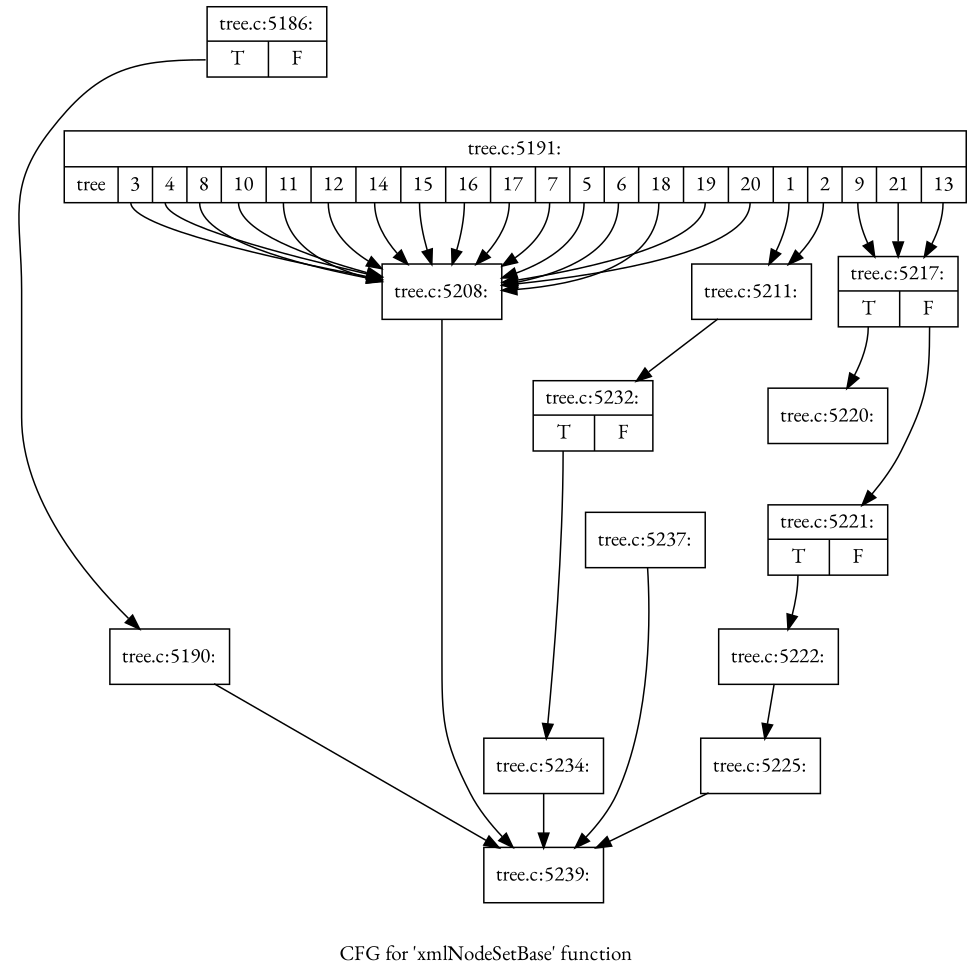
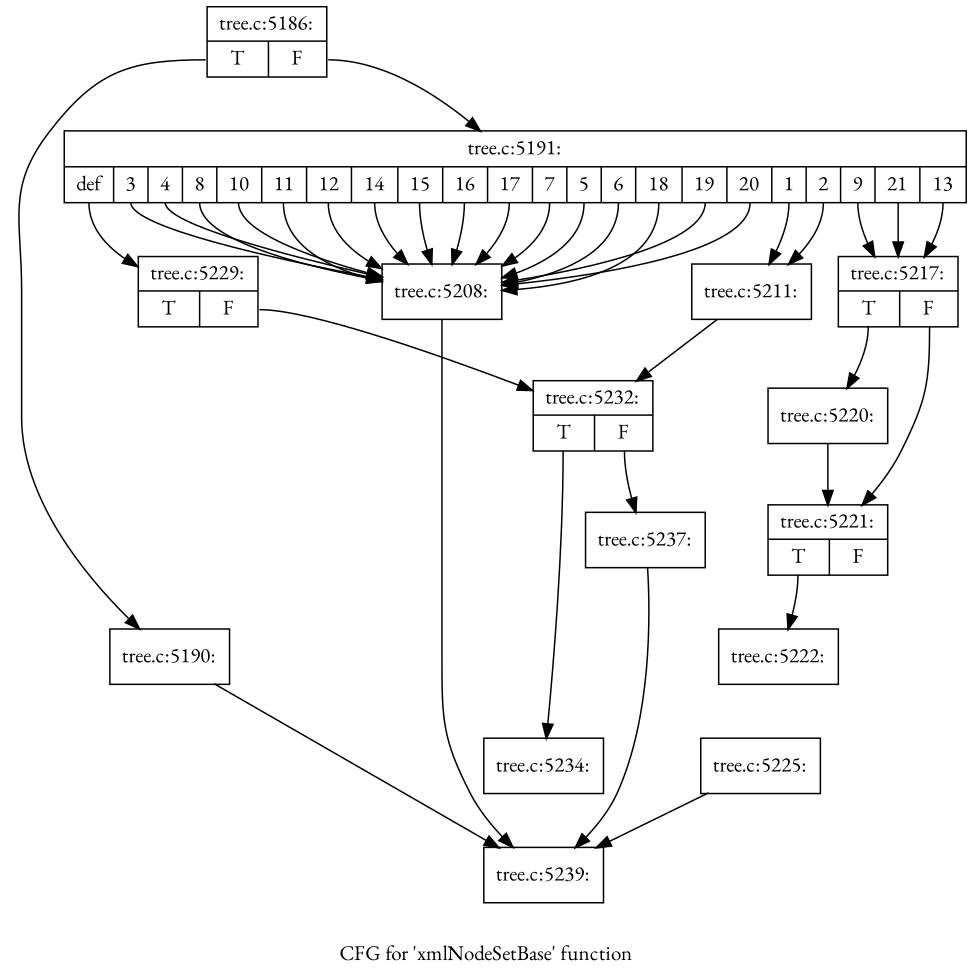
edge "tree.c:5186:" -> "tree.c:5191:": added
node "tree.c:5191:": text "tree" -> "def"
node "tree.c:5229:": added
edge "tree.c:5220:" -> "tree.c:5221:": added
edge "tree.c:5232:" -> "tree.c:5237:": added
edge "tree.c:5222:" -> "tree.c:5225:": removed
edge "tree.c:5234:" -> "tree.c:5239:": removed
